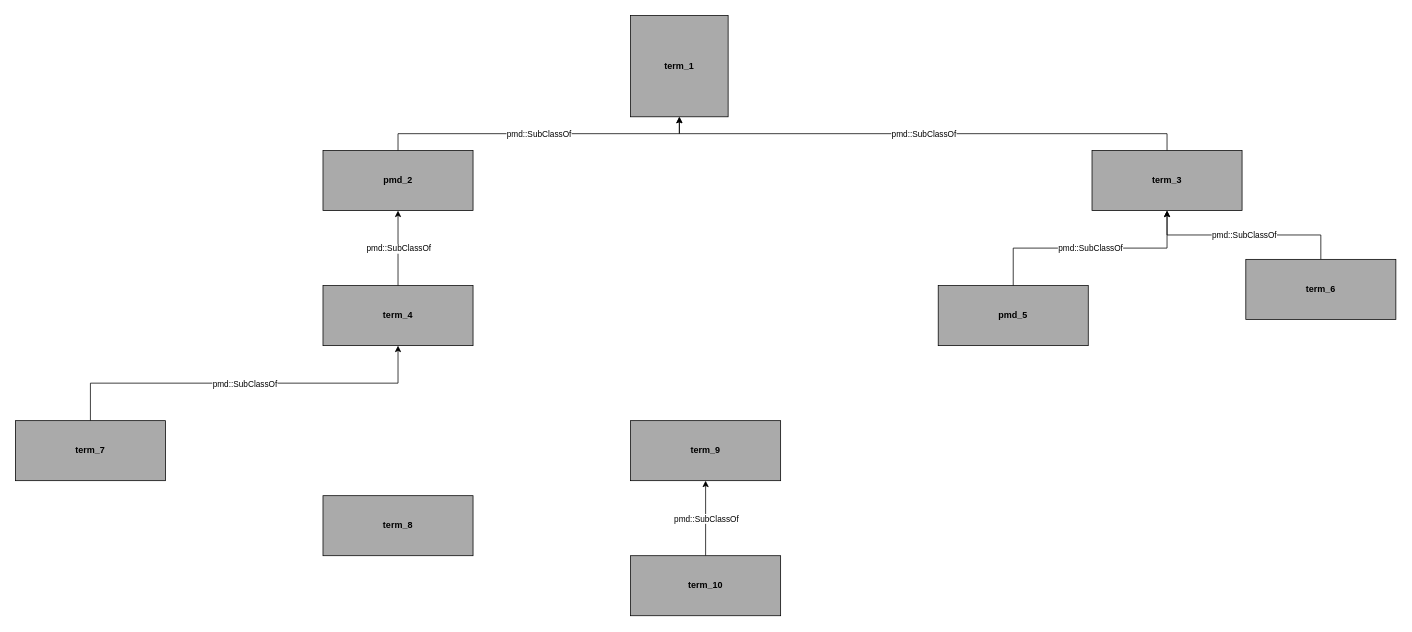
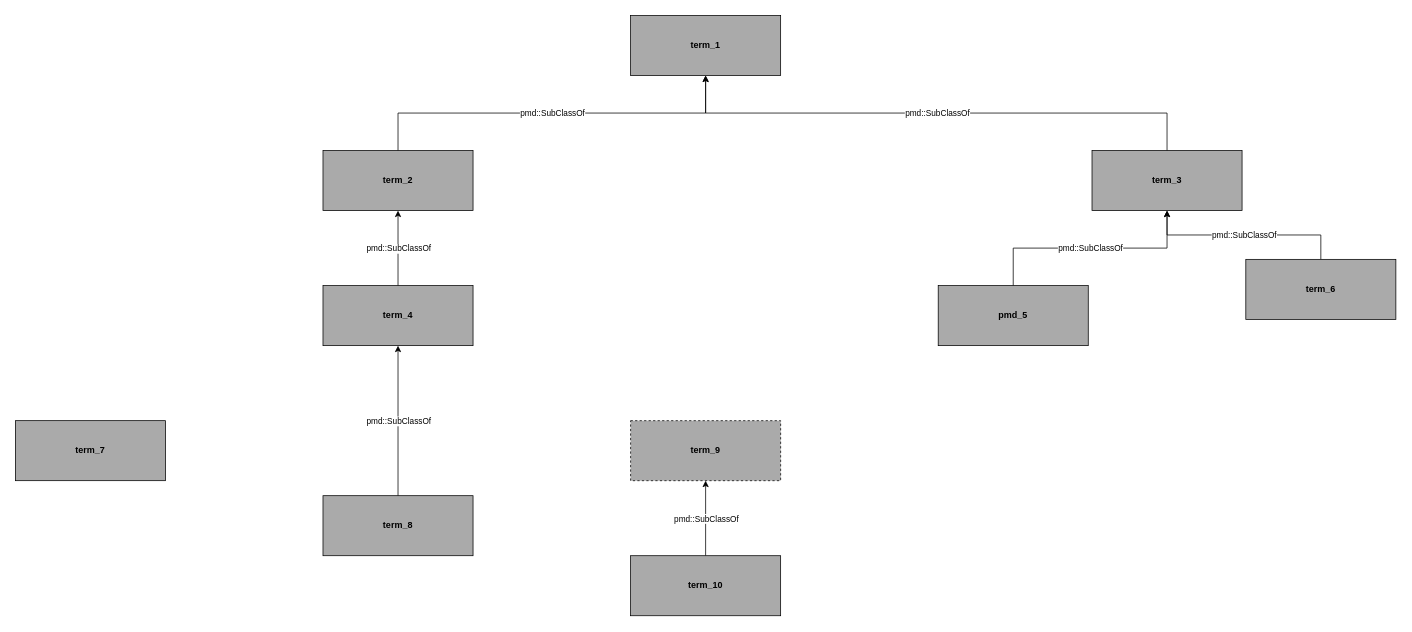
node "term_1": size 98x101 -> 150x60
node "pmd_2": label "pmd_2" -> "term_2"
edge "term_7" -> "term_4": removed, label "pmd::SubClassOf"
edge "term_8" -> "term_4": added, label "pmd::SubClassOf"
node "term_9": style solid -> dashed
